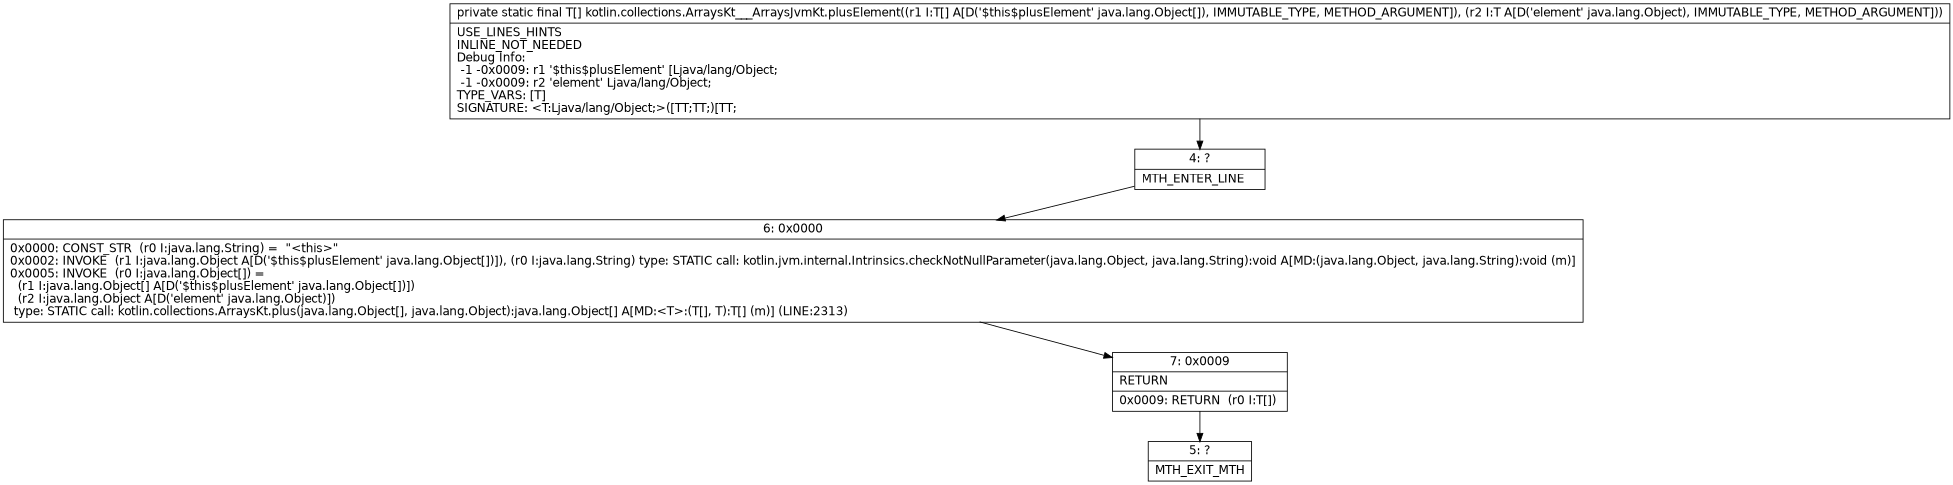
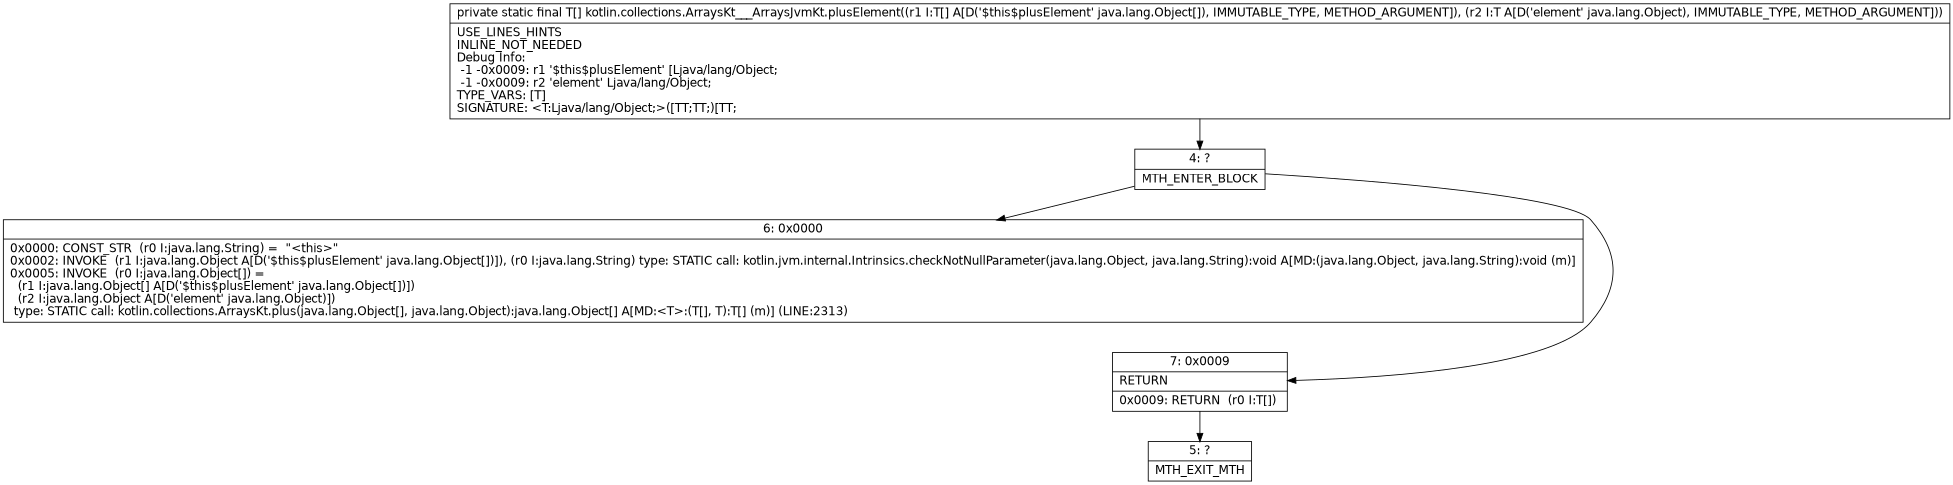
node "4: ?": text "MTH_ENTER_LINE" -> "MTH_ENTER_BLOCK"
edge "6: 0x0000" -> "7: 0x0009": now "4: ?" -> "7: 0x0009"
